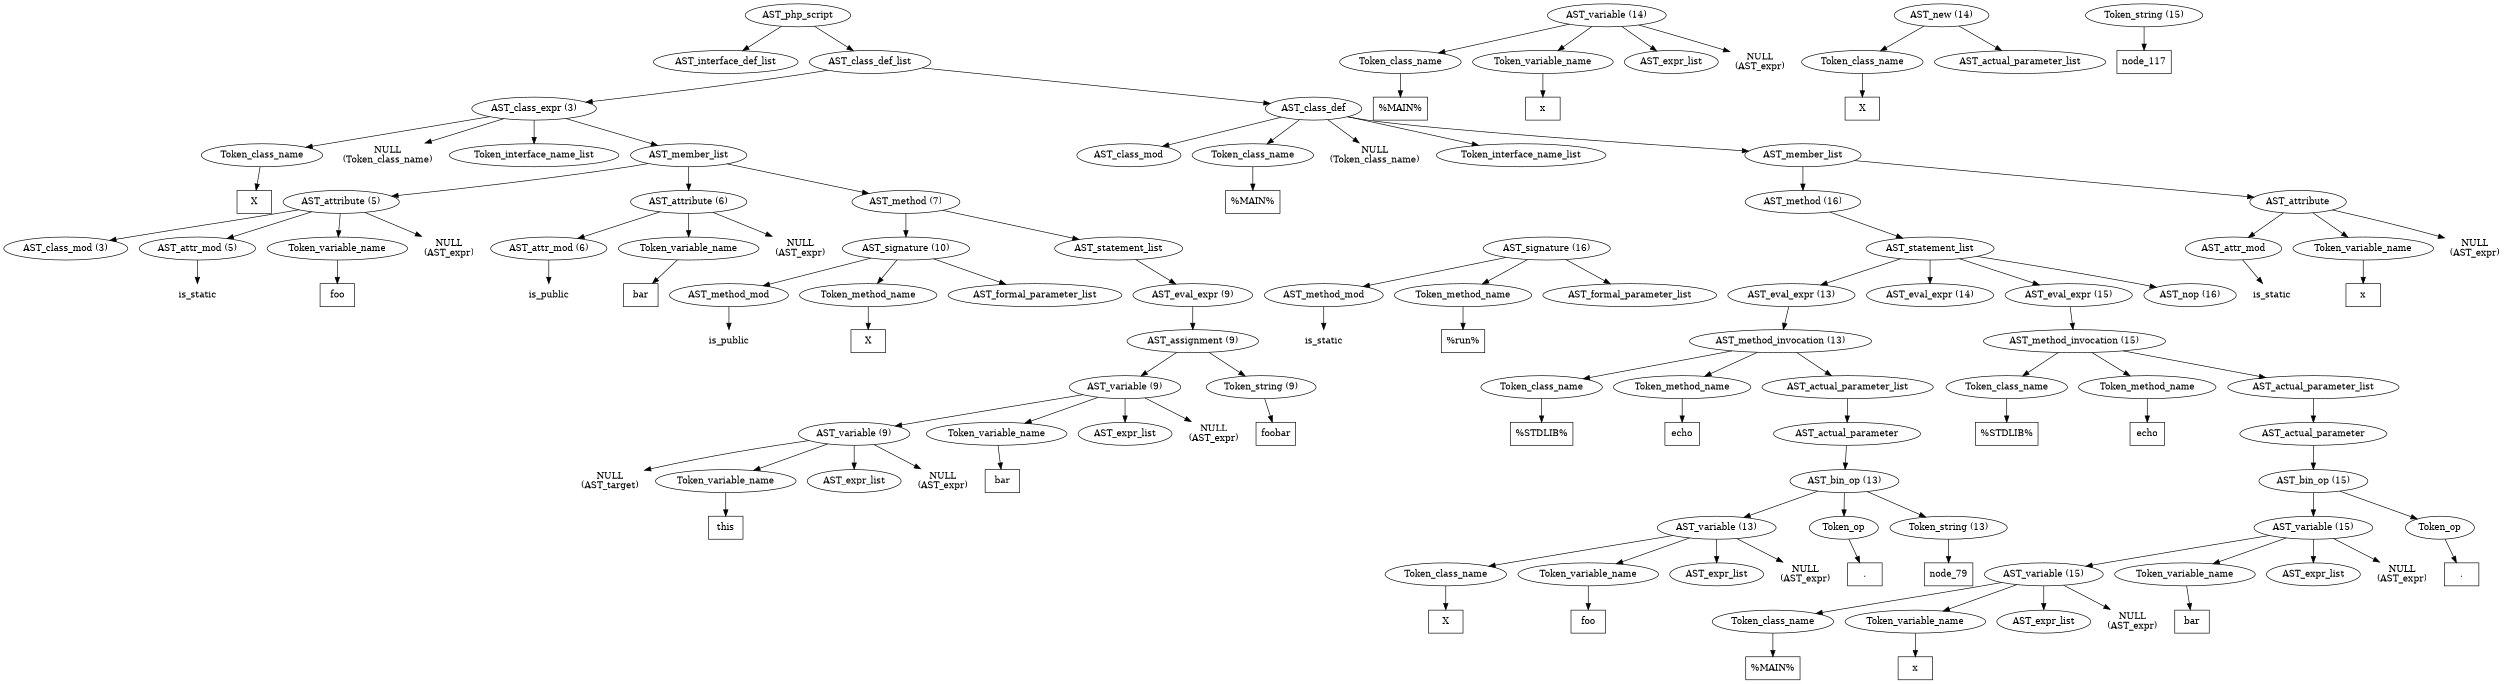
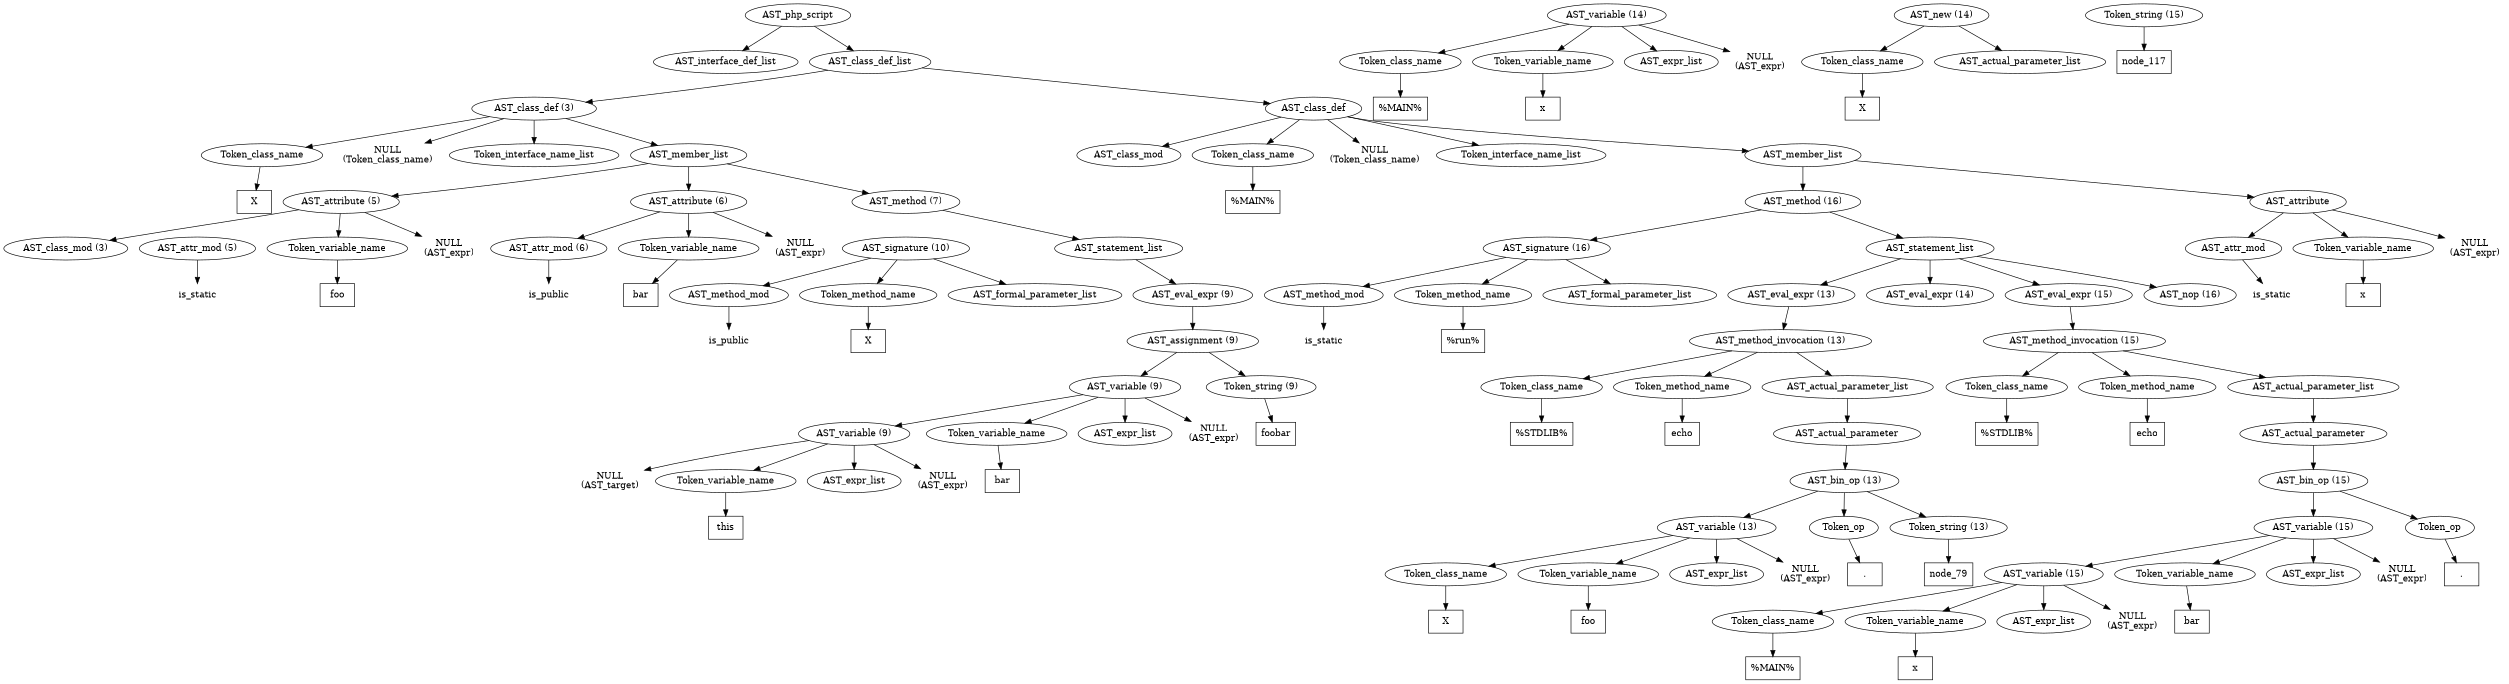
node "AST_class_expr (3)": label "AST_class_expr (3)" -> "AST_class_def (3)"
edge "AST_method (7)" -> "AST_signature (10)": removed
edge "AST_attribute (5)" -> "AST_attr_mod (5)": removed
edge "AST_method (16)" -> "AST_signature (16)": added
